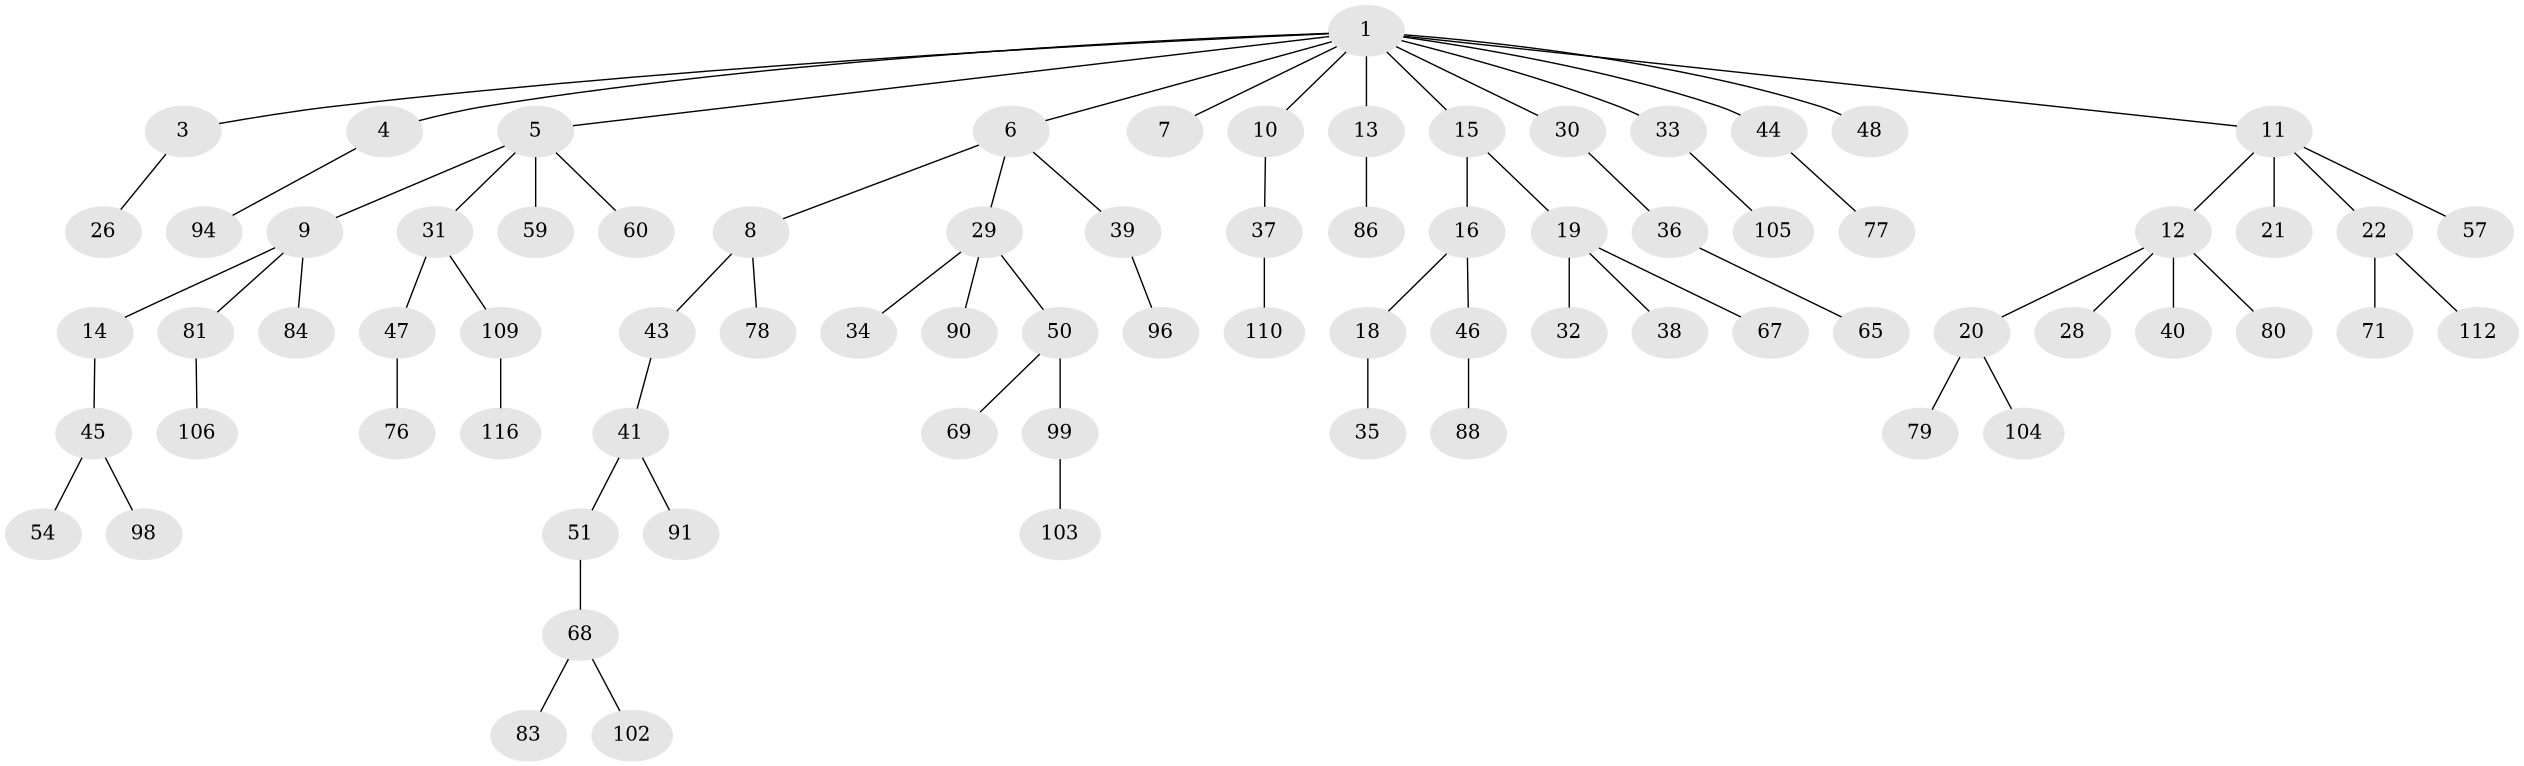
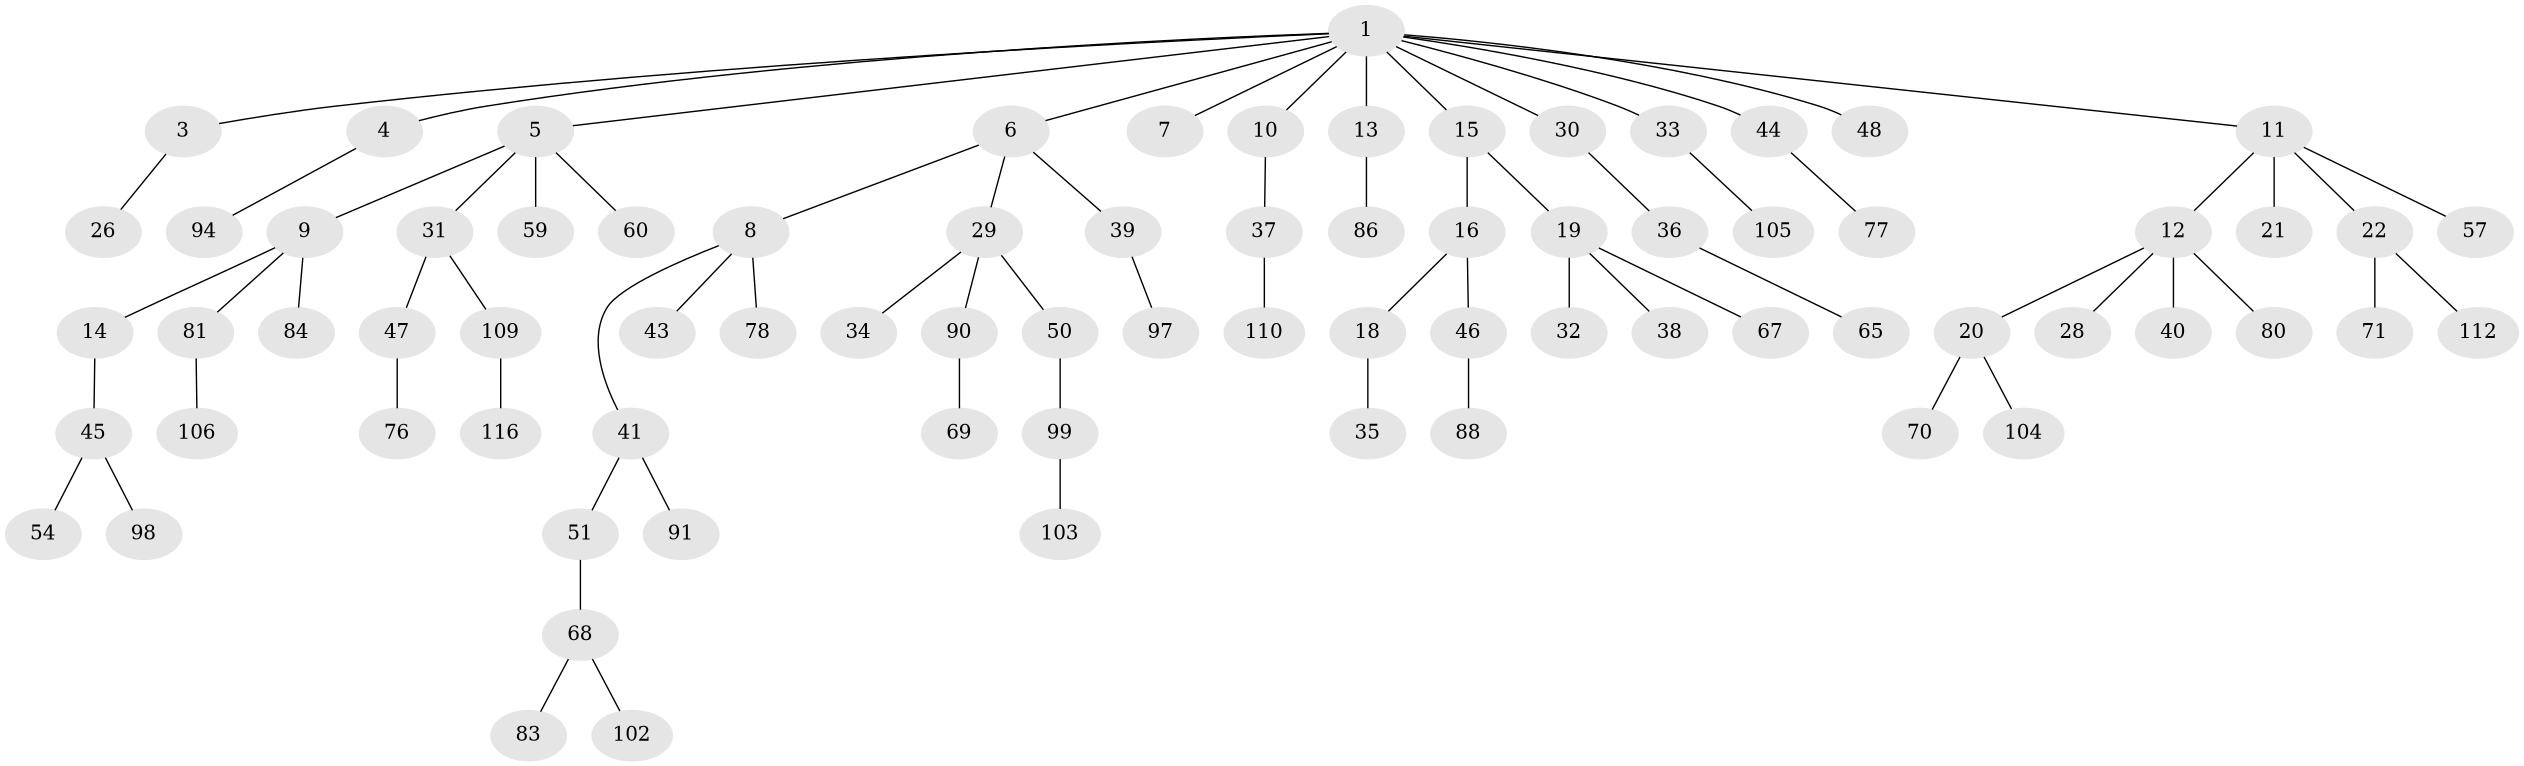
node "96": label "96" -> "97"
edge "43" -- "41": now "8" -- "41"
edge "50" -- "69": now "90" -- "69"
node "79": label "79" -> "70"
